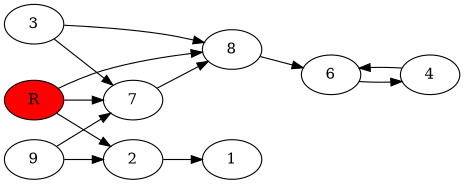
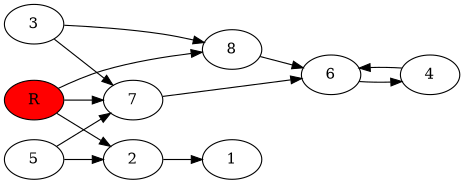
edge "7" -> "8": now "7" -> "6"
node "9": label "9" -> "5"
